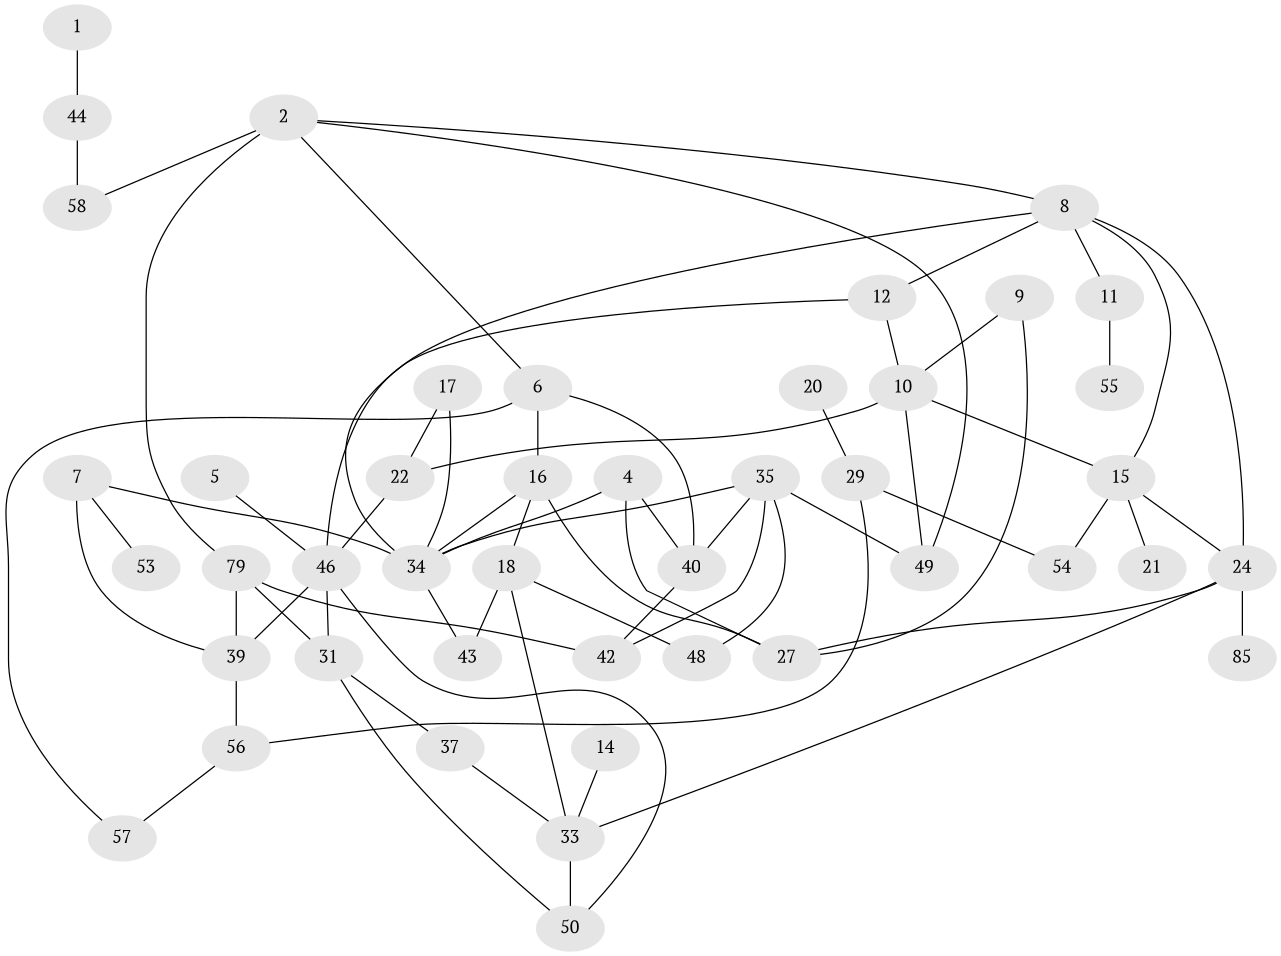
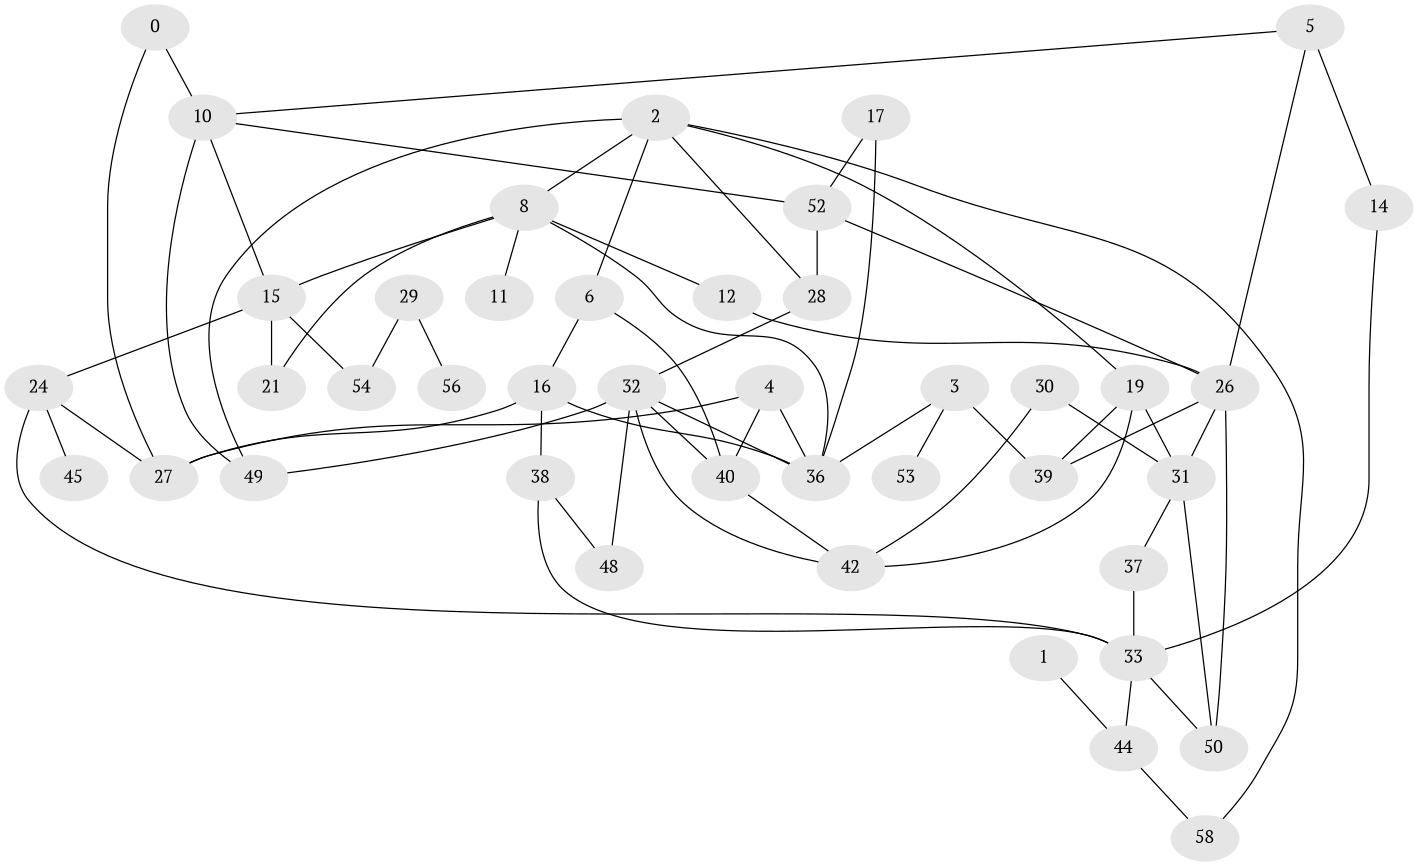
edge "5" -- "14": added
node "28": added
node "9": label "9" -> "0"
edge "12" -- "10": now "5" -- "10"
edge "8" -- "24": now "8" -- "21"
node "20": removed
node "30": added
node "55": removed
node "7": label "7" -> "3"
node "22": label "22" -> "52"
node "35": label "35" -> "32"
node "79": label "79" -> "19"
node "46": label "46" -> "26"
node "34": label "34" -> "36"
node "18": label "18" -> "38"
node "43": removed
node "85": label "85" -> "45"
edge "39" -- "56": removed
edge "33" -- "44": added
node "57": removed
